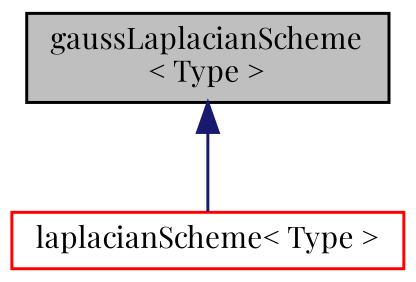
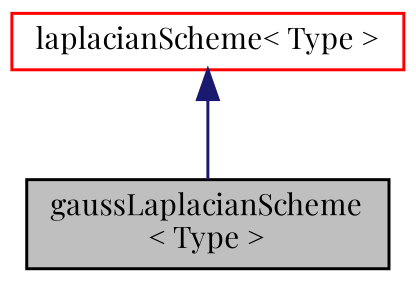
edge "laplacianScheme< Type >" -> "gaussLaplacianScheme < Type >": reversed
